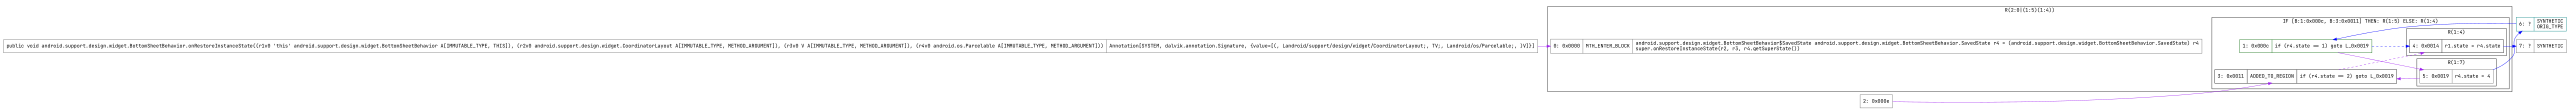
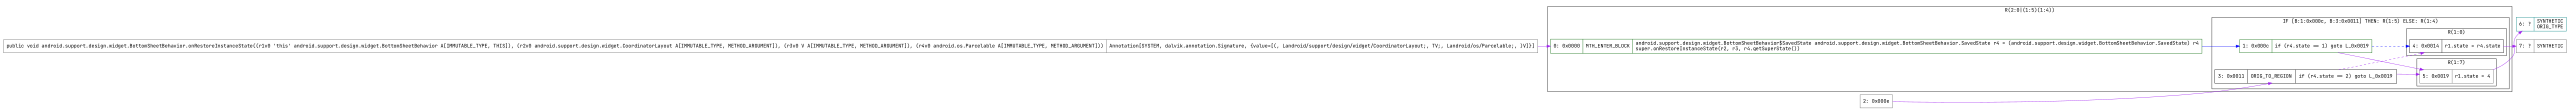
edge "6: ?" -> "1: 0x000c": now "0: 0x0000" -> "1: 0x000c"
cluster "R(1:4)": label "R(1:4)" -> "R(1:0)"
node "0: 0x0000": color gray40 -> darkgreen
edge "4: 0x0014" -> "7: ?": color blue -> purple
edge "5: 0x0019" -> "6: ?": color blue -> purple
node "3: 0x0011": text "ADDED_TO_REGION" -> "ORIG_TO_REGION"
node "5: 0x0019": text "r4.state = 4" -> "r1.state = 4"
edge "5: 0x0019" -> "3: 0x0011": reversed
